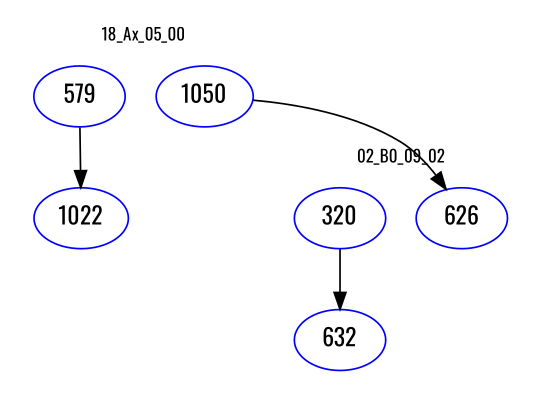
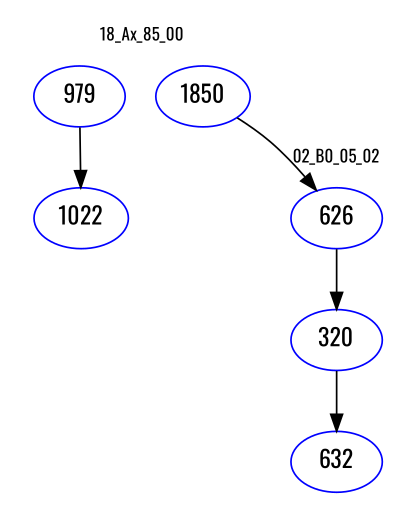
cluster "18_Ax_05_00": label "18_Ax_05_00" -> "18_Ax_85_00"
node "579": label "579" -> "979"
node "1050": label "1050" -> "1850"
cluster "02_B0_09_02": label "02_B0_09_02" -> "02_B0_05_02"
edge "626" -> "320": added
